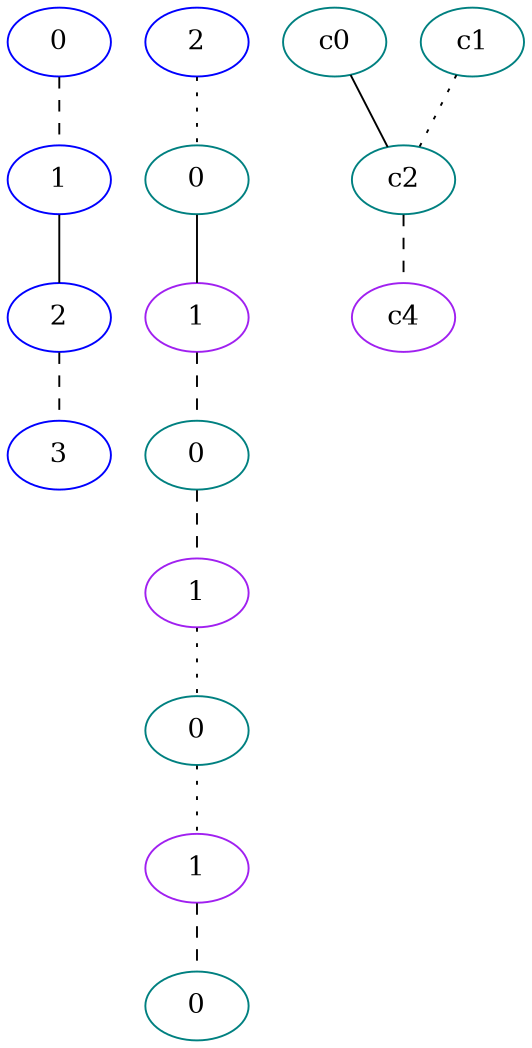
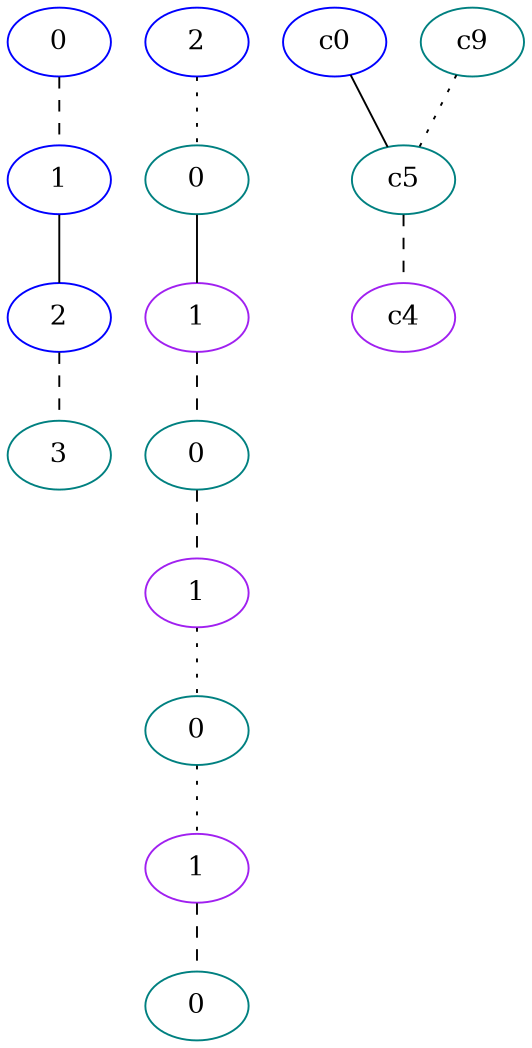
node "c0": color teal -> blue
node "c1": label "c1" -> "c9"
node "c2": label "c2" -> "c5"
node "3": color blue -> teal
